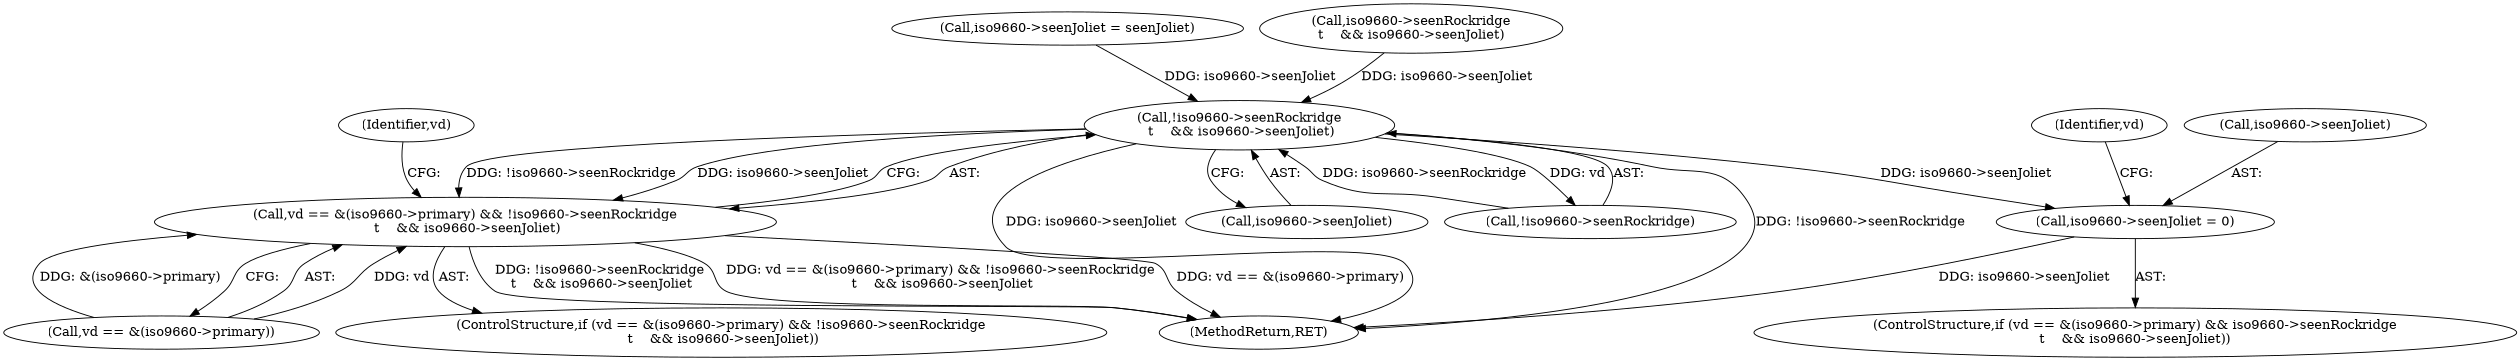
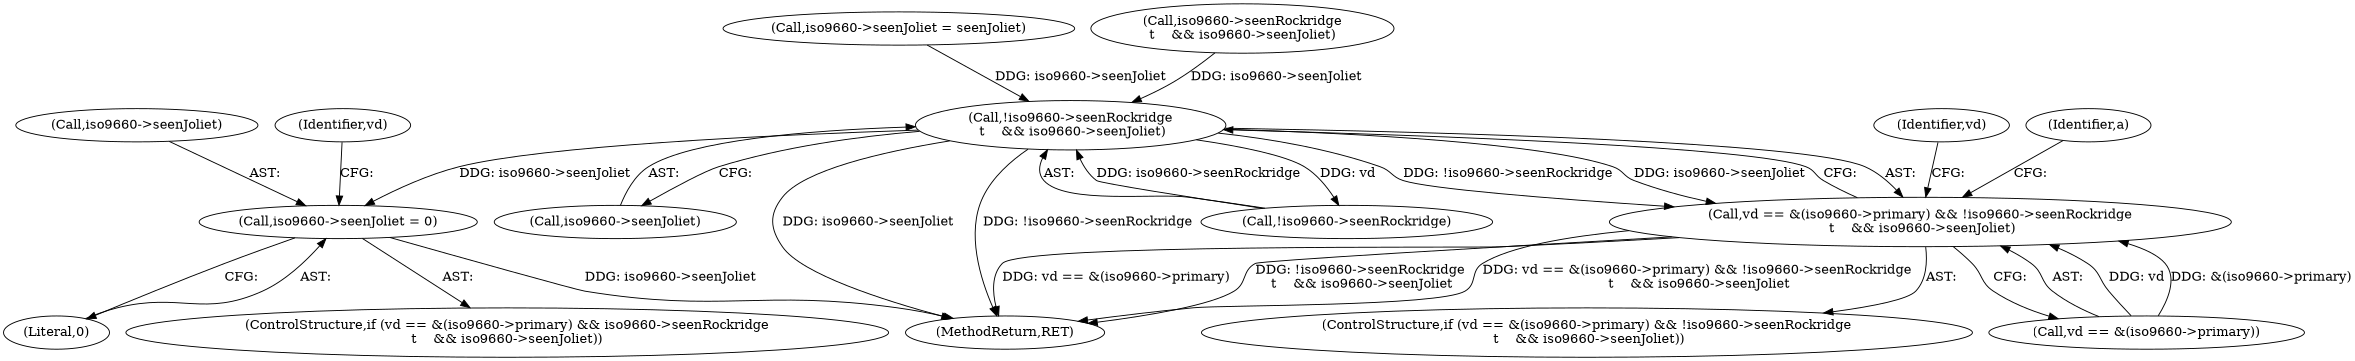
node "(Identifier,a)": added
node "(Literal,0)": added
